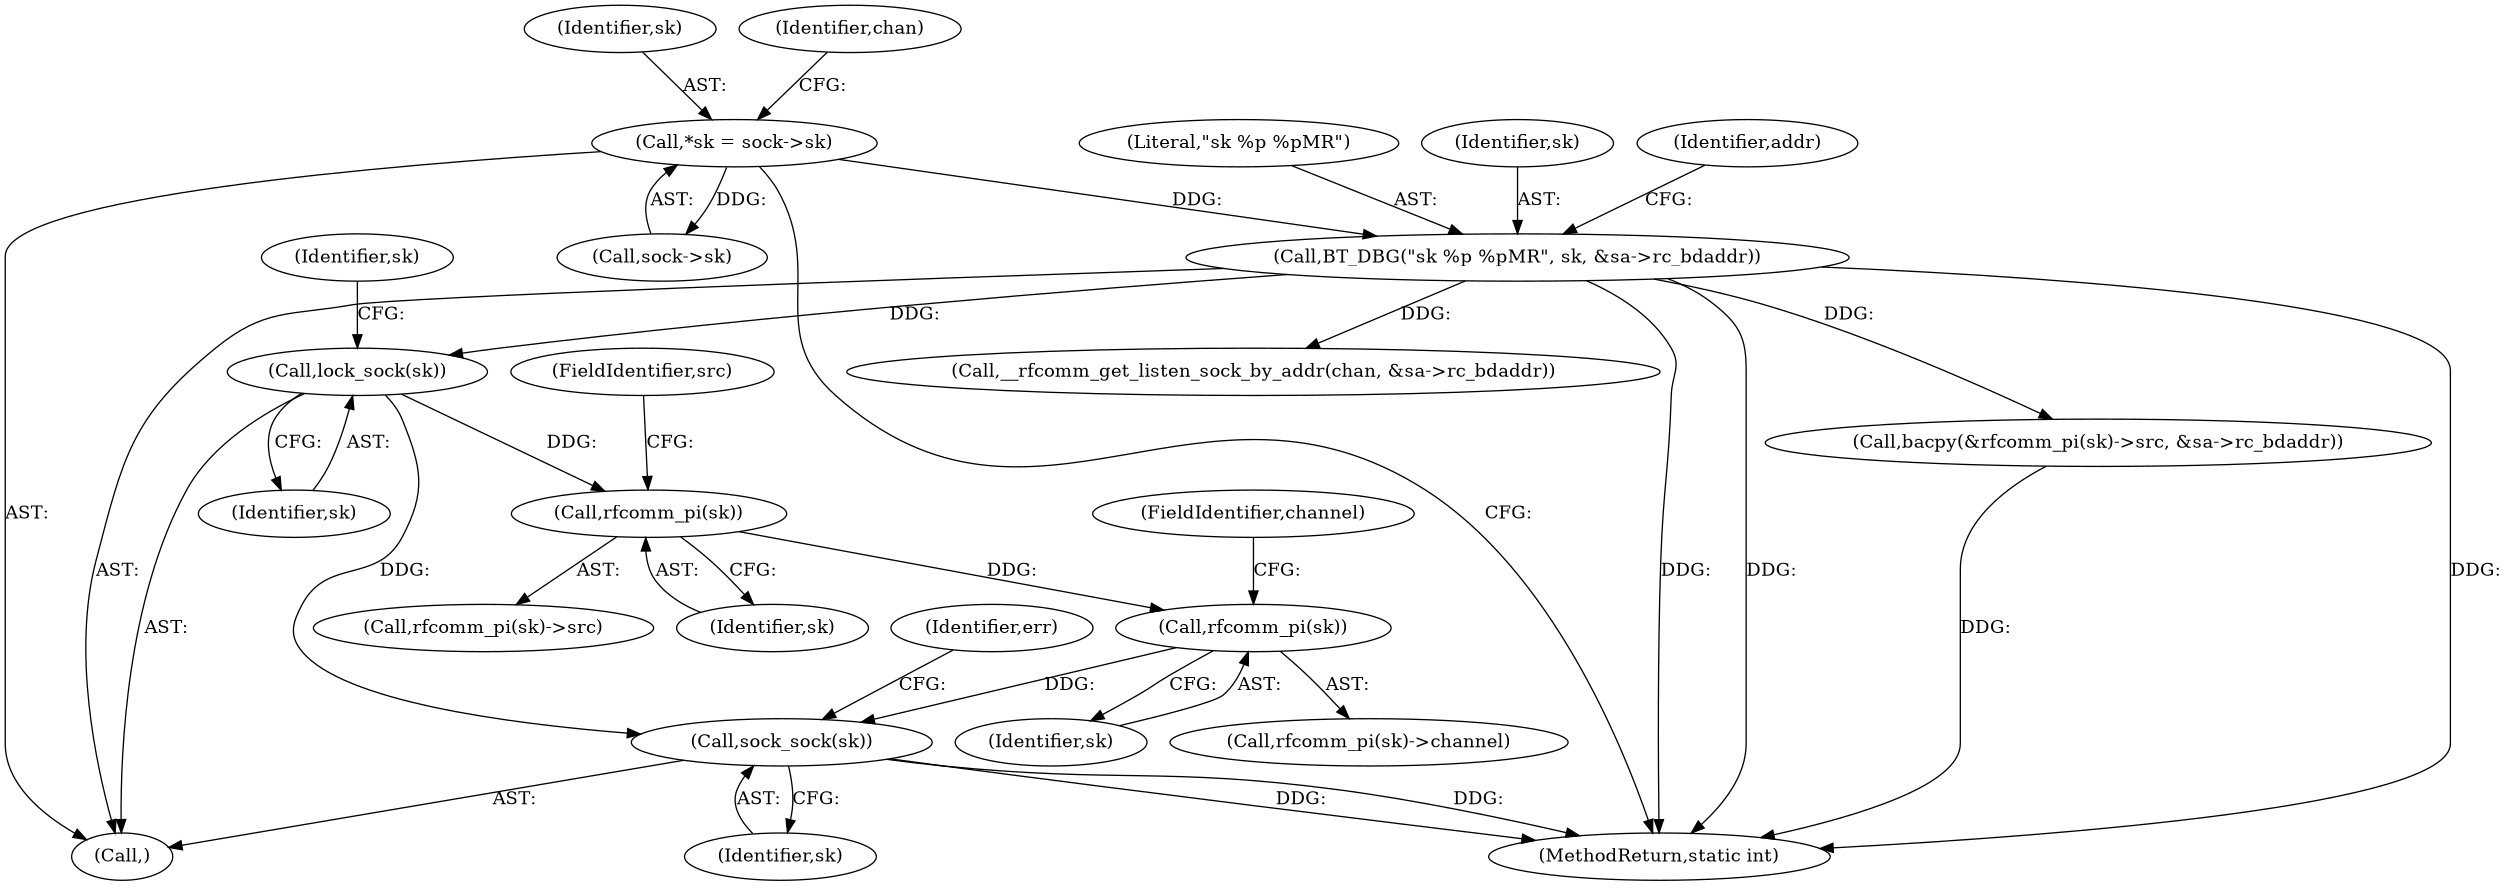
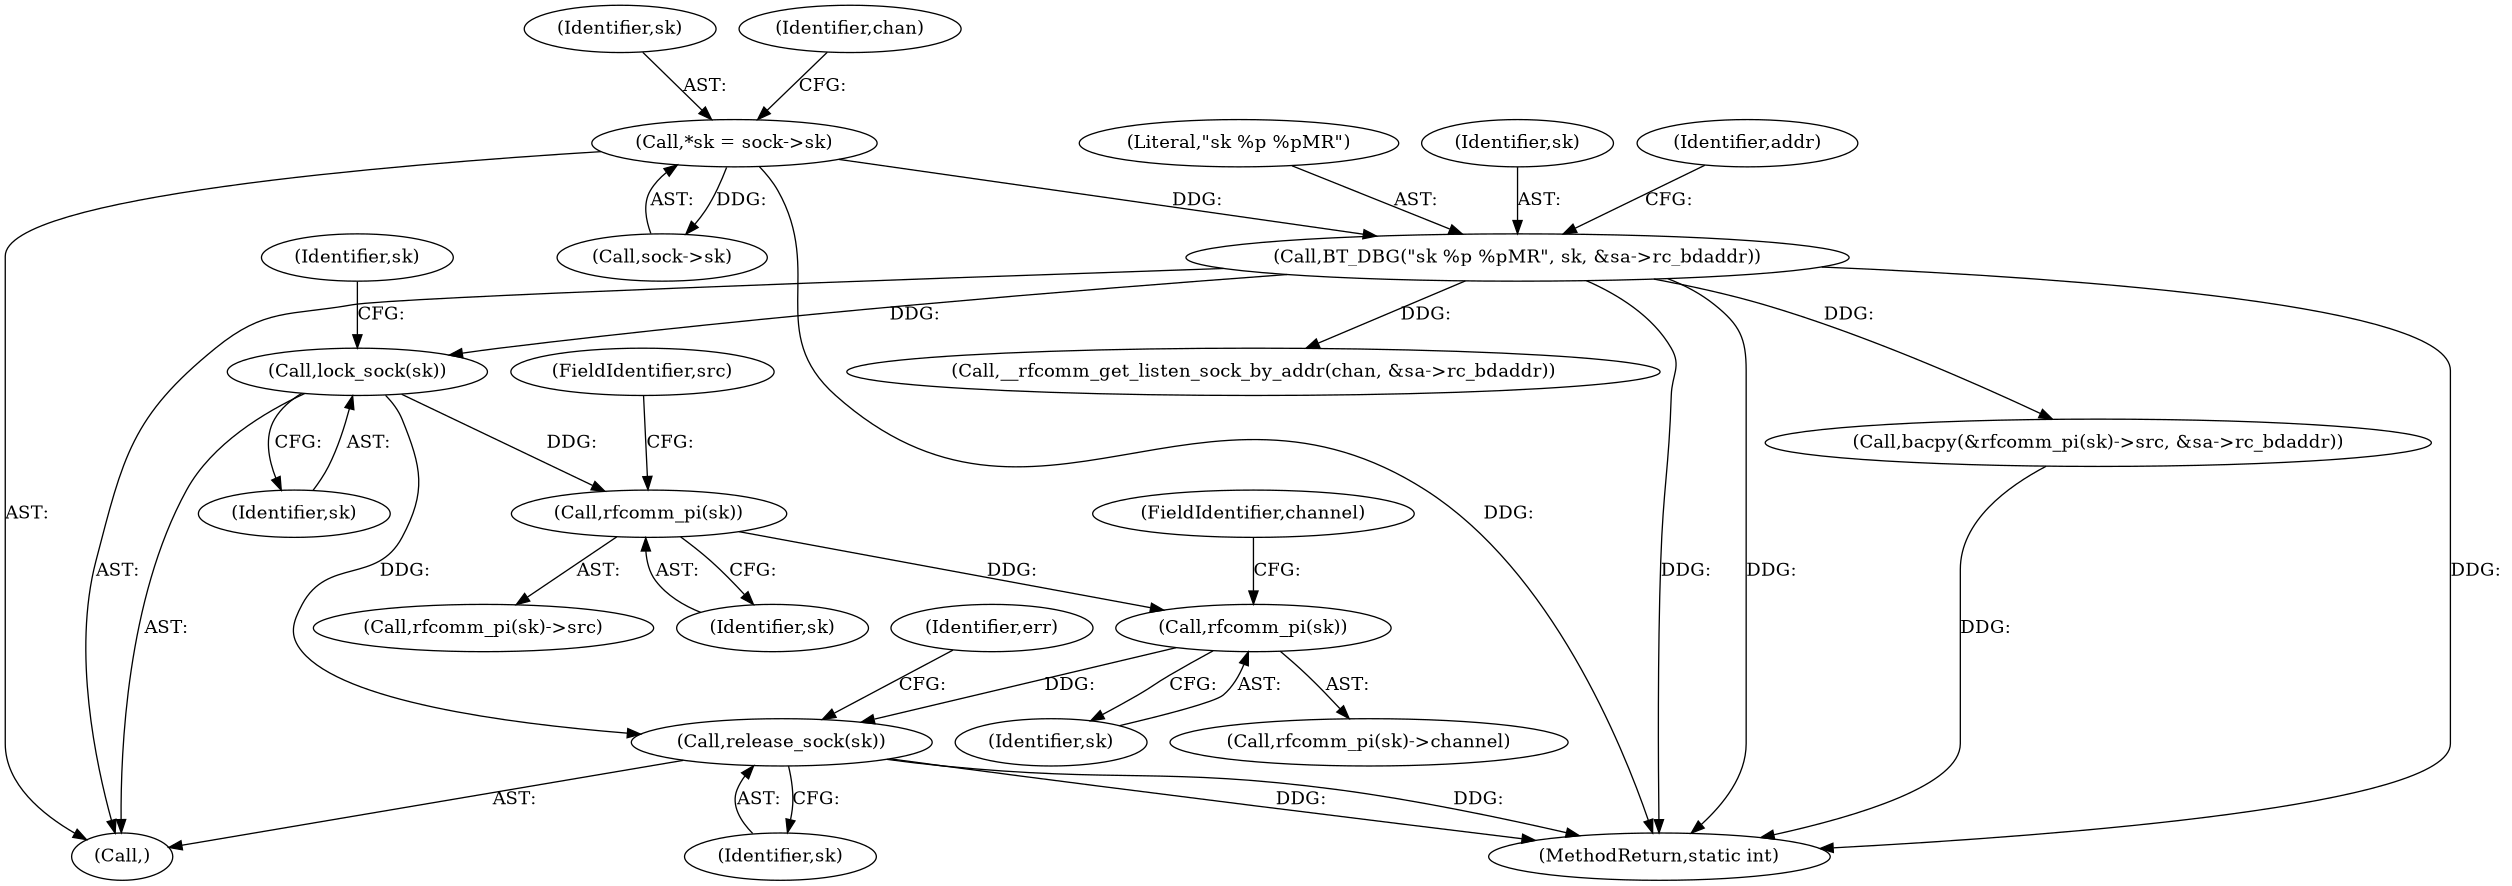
edge "(Call,*sk = sock->sk)" -> "(MethodReturn,static int)": label "CFG: " -> "DDG: "
node "(Call,sock_sock(sk))": label "(Call,sock_sock(sk))" -> "(Call,release_sock(sk))"
